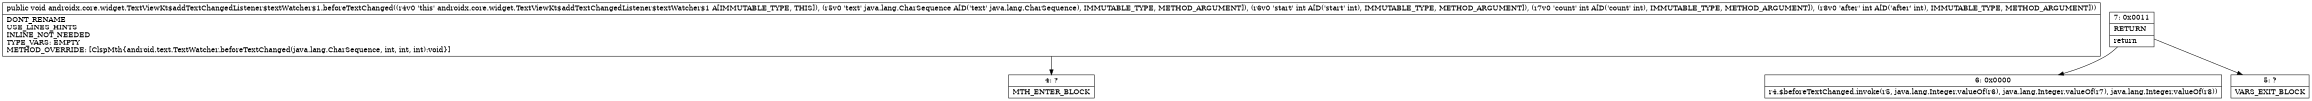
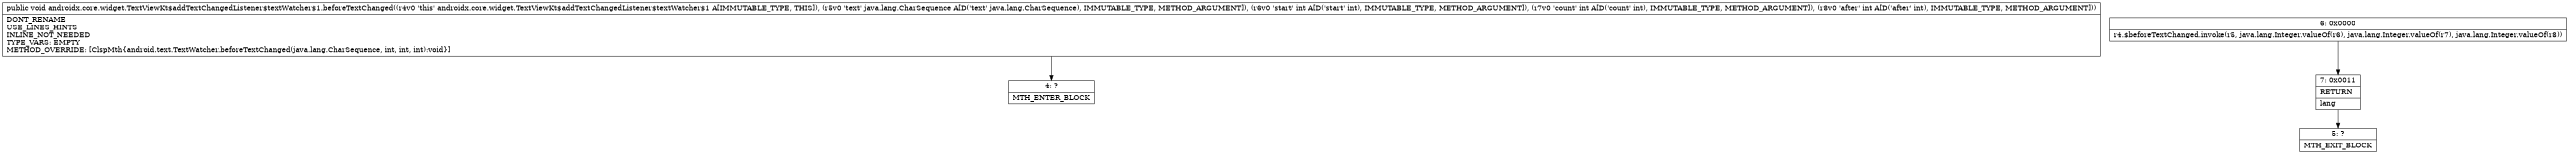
node "7: 0x0011": text "return" -> "lang"
edge "7: 0x0011" -> "6: 0x0000": reversed
node "5: ?": text "VARS_EXIT_BLOCK" -> "MTH_EXIT_BLOCK"
